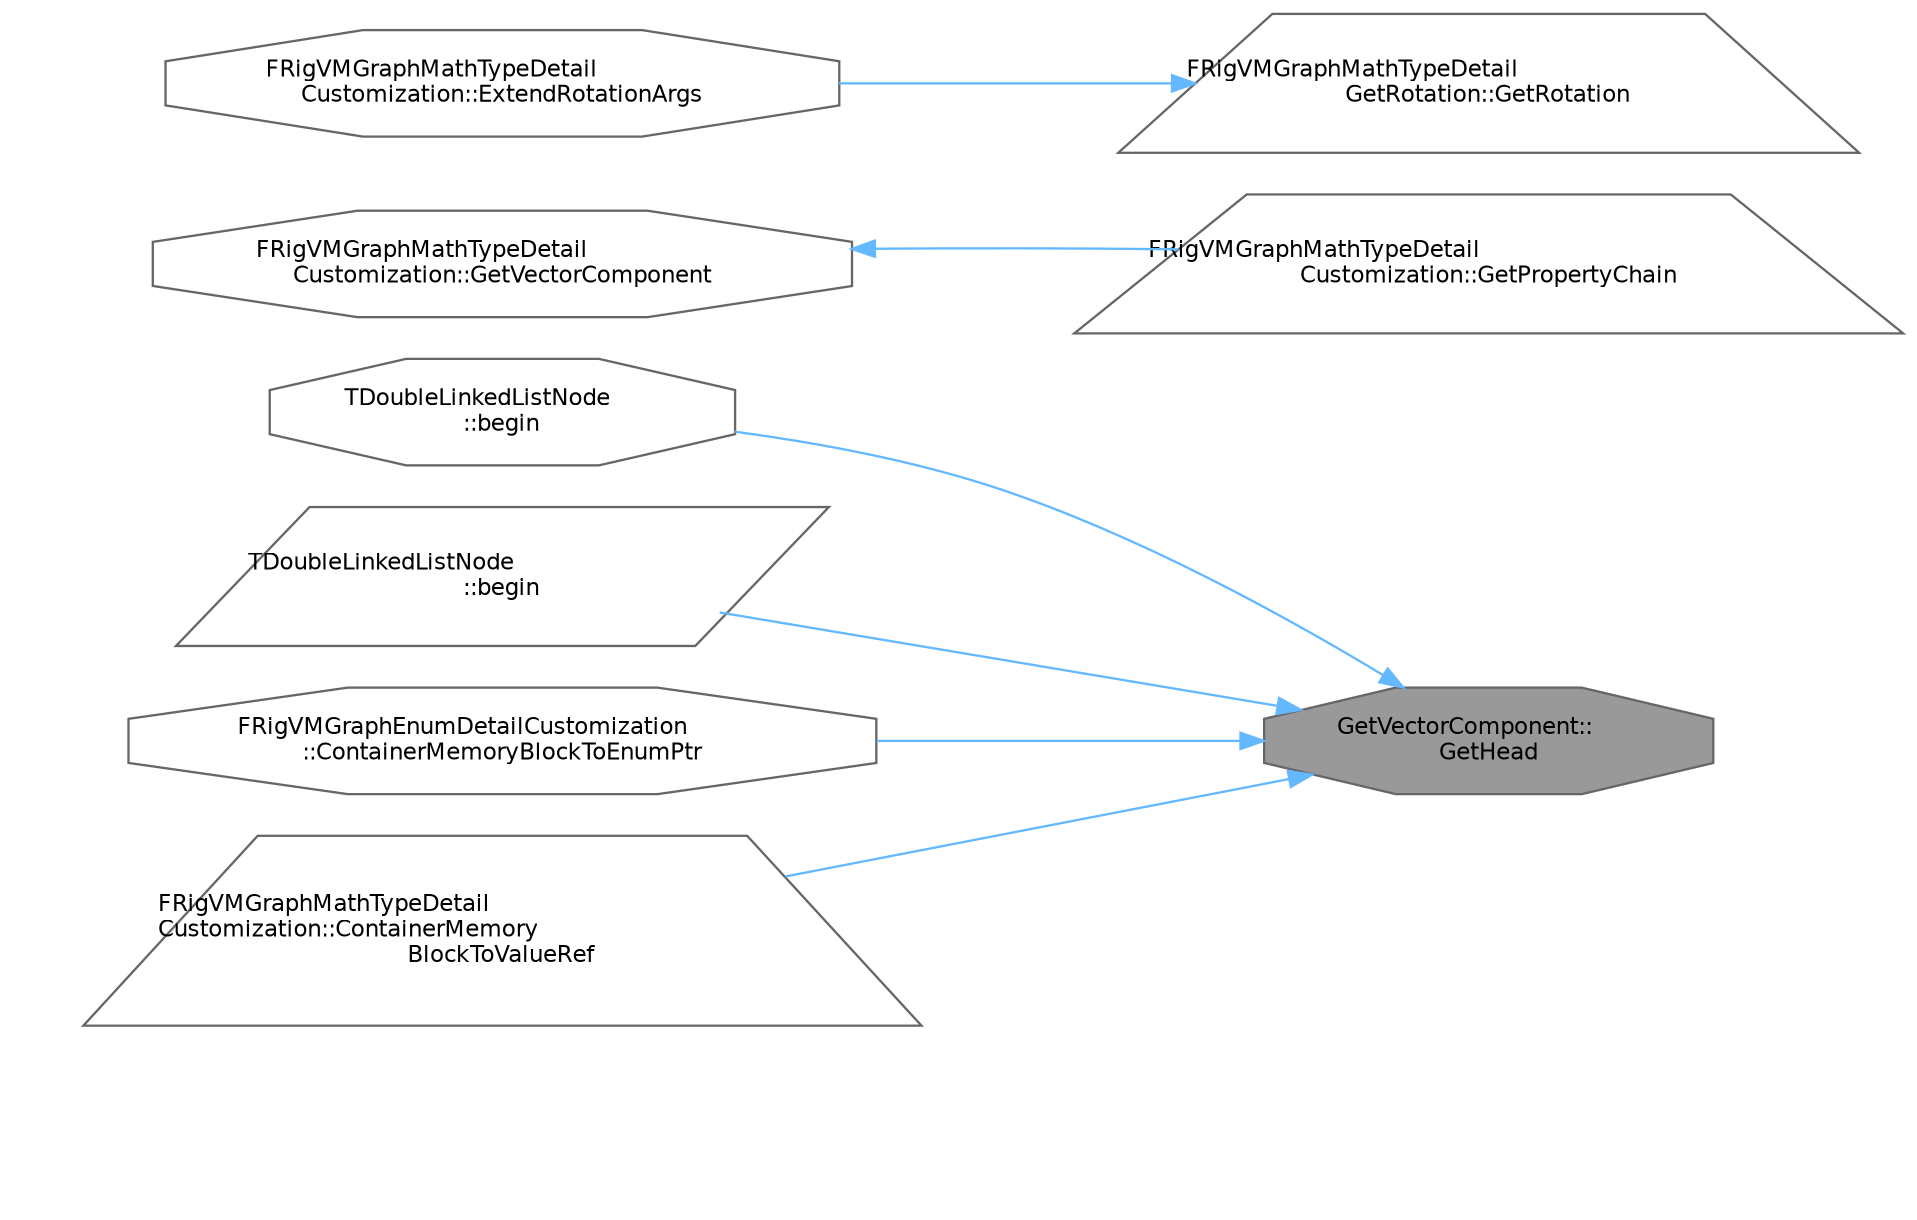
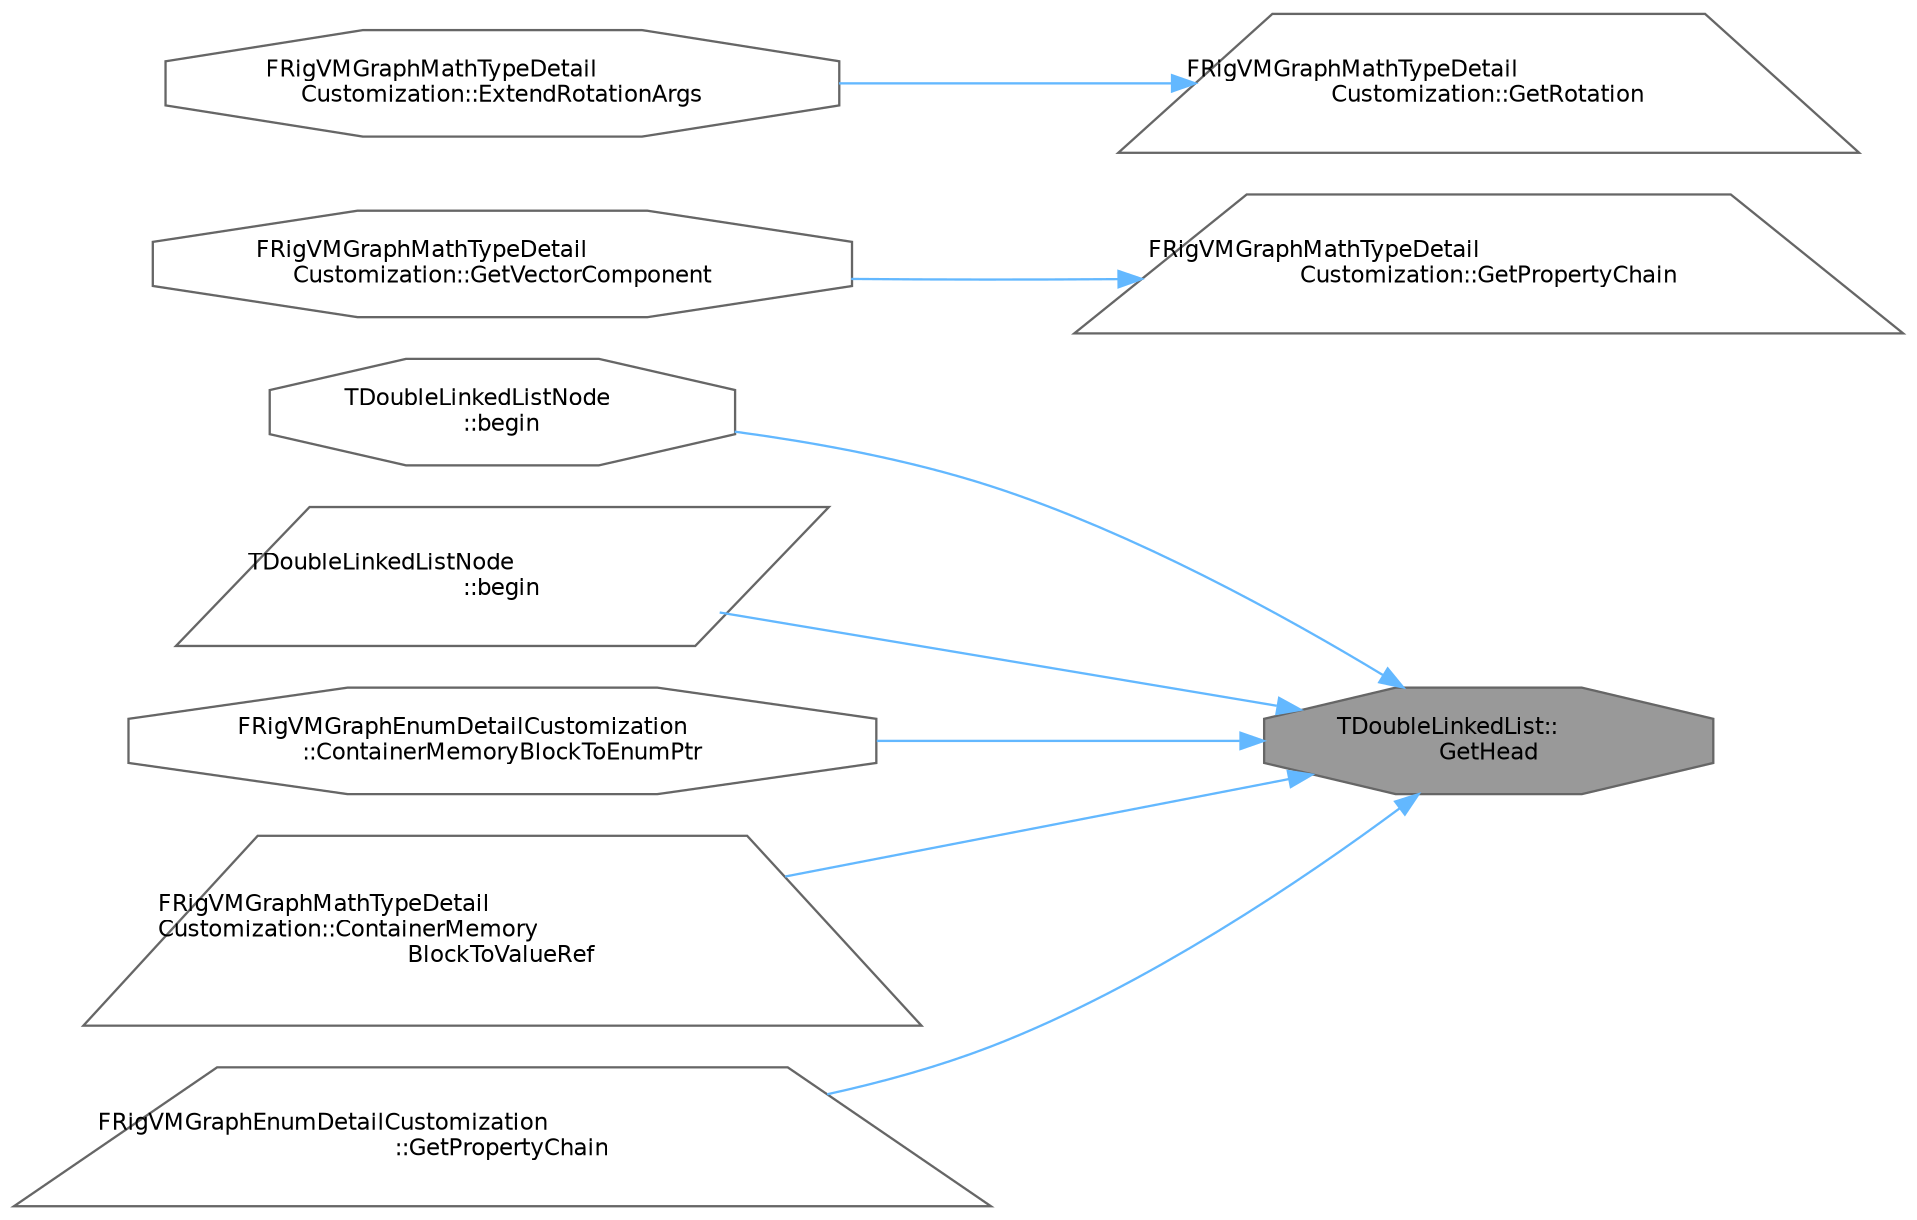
node "FRigVMGraphMathTypeDetail GetRotation::GetRotation": label "FRigVMGraphMathTypeDetail GetRotation::GetRotation" -> "FRigVMGraphMathTypeDetail Customization::GetRotation"
edge "FRigVMGraphMathTypeDetail Customization::GetPropertyChain" -> "FRigVMGraphMathTypeDetail Customization::GetVectorComponent": reversed
node "GetVectorComponent:: GetHead": label "GetVectorComponent:: GetHead" -> "TDoubleLinkedList:: GetHead"
node "FRigVMGraphEnumDetailCustomization ::GetPropertyChain": added
